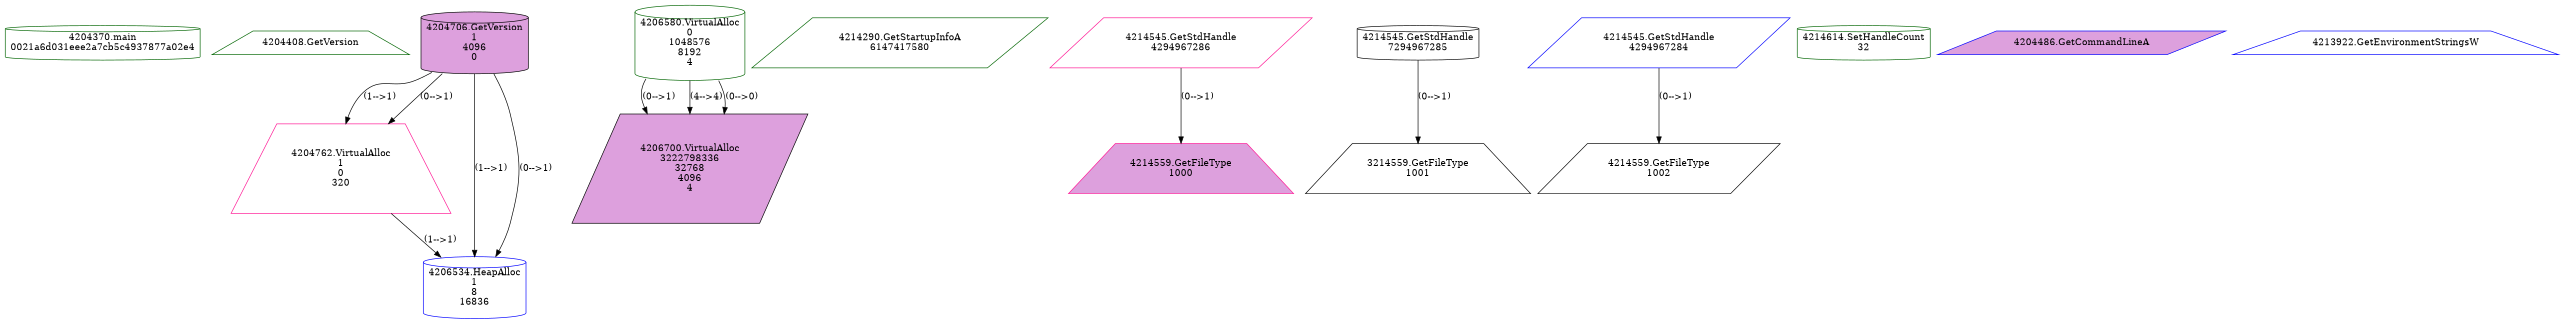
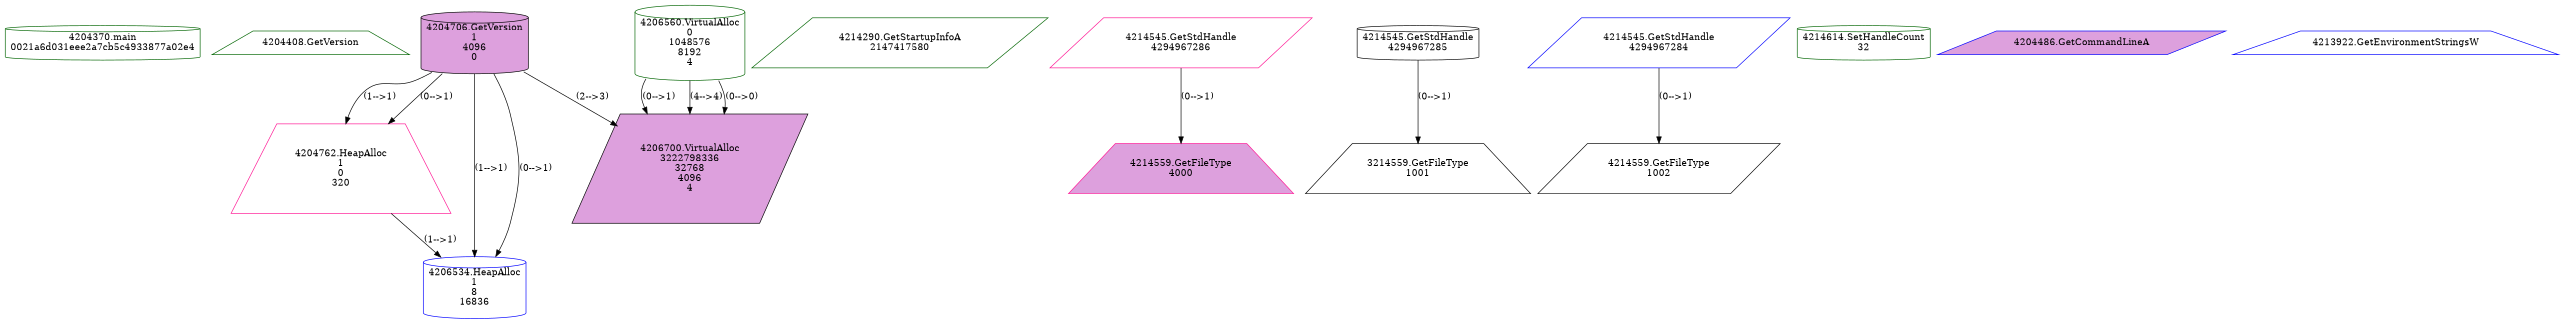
node "4204370.main 0021a6d031eee2a7cb5c4937877a02e4": label "4204370.main 0021a6d031eee2a7cb5c4937877a02e4" -> "4204370.main 0021a6d031eee2a7cb5c4933877a02e4"
node "4206580.VirtualAlloc 0 1048576 8192 4": label "4206580.VirtualAlloc 0 1048576 8192 4" -> "4206560.VirtualAlloc 0 1048576 8192 4"
node "4214290.GetStartupInfoA 6147417580": label "4214290.GetStartupInfoA 6147417580" -> "4214290.GetStartupInfoA 2147417580"
node "4214545.GetStdHandle 7294967285": label "4214545.GetStdHandle 7294967285" -> "4214545.GetStdHandle 4294967285"
edge "4204706.GetVersion 1 4096 0" -> "4206700.VirtualAlloc 3222798336 32768 4096 4": added, label "(2-->3)"
node "4204762.VirtualAlloc 1 0 320": label "4204762.VirtualAlloc 1 0 320" -> "4204762.HeapAlloc 1 0 320"
node "4214559.GetFileType 1000": label "4214559.GetFileType 1000" -> "4214559.GetFileType 4000"
